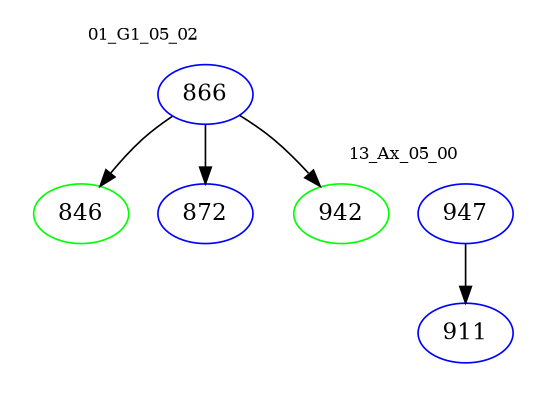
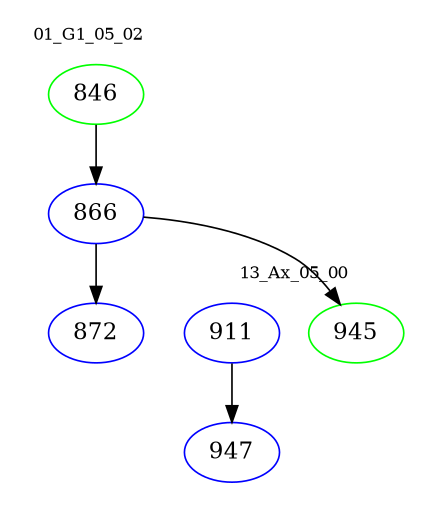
edge "866" -> "846": reversed
node "942": label "942" -> "945"
edge "947" -> "911": reversed
